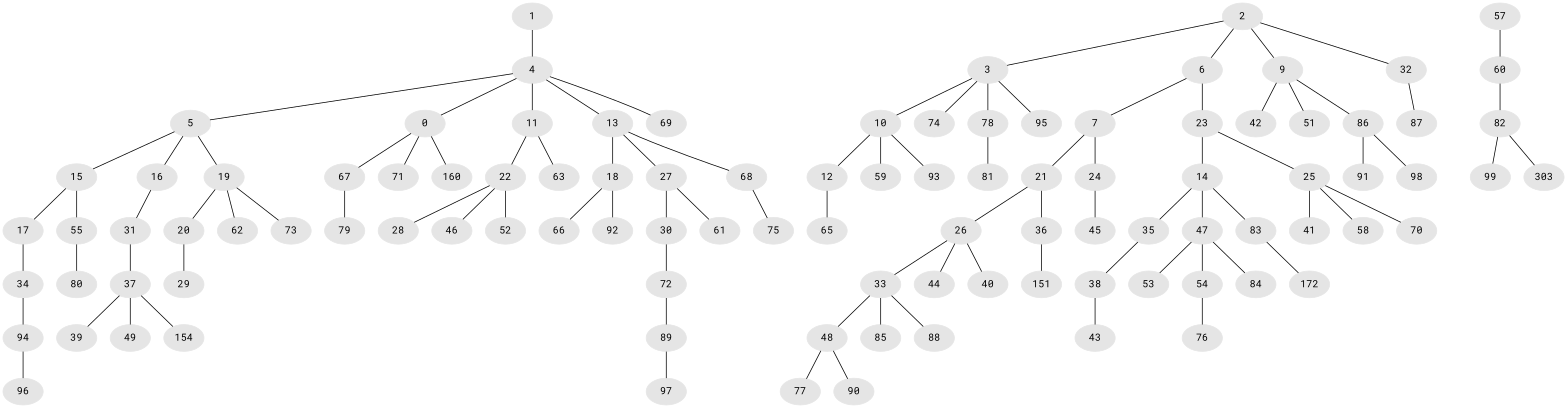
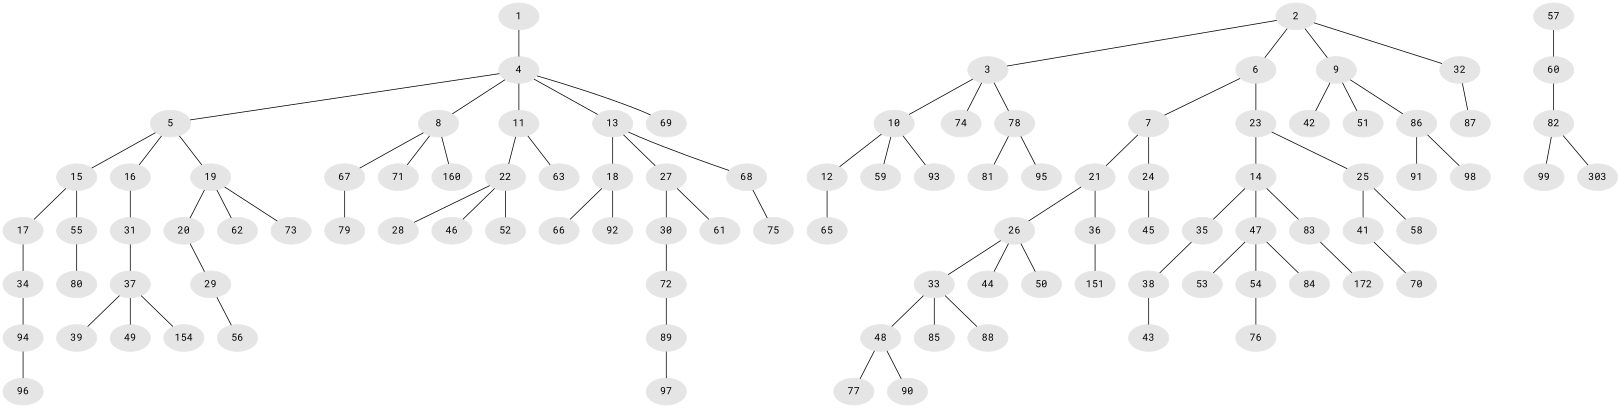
edge "3" -- "95": now "78" -- "95"
node "0": label "0" -> "8"
edge "25" -- "70": now "41" -- "70"
node "40": label "40" -> "50"
node "56": added
